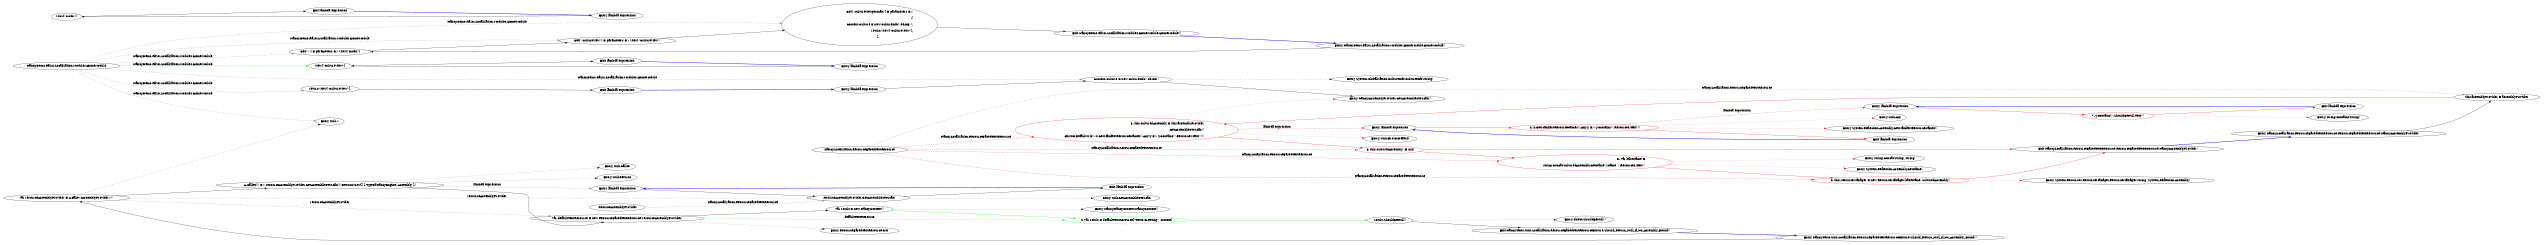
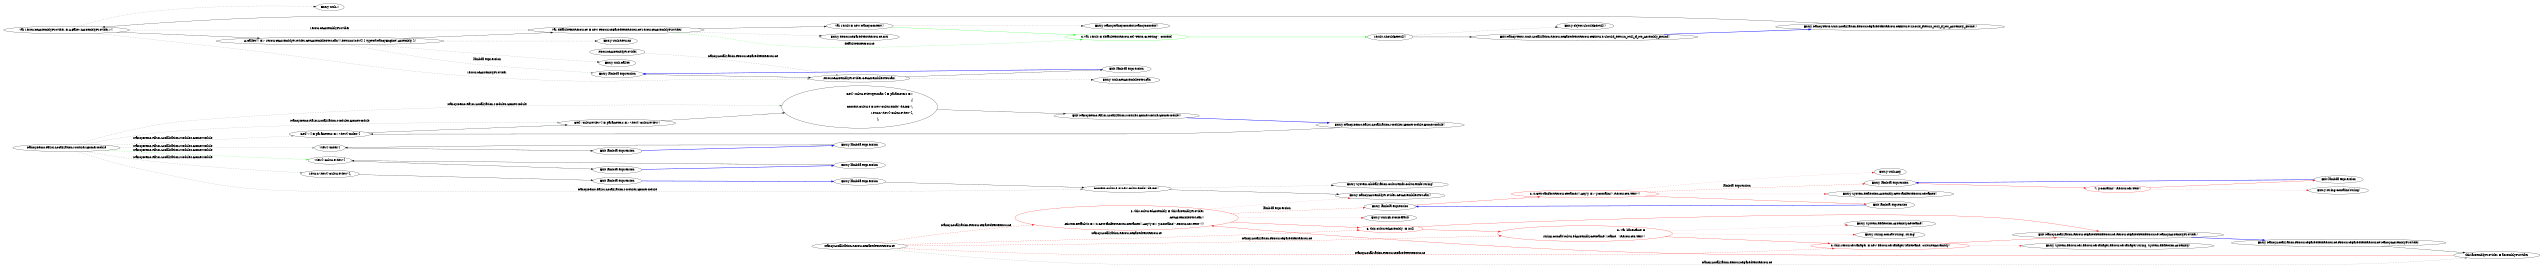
edge "Nancy.Demo.Razor.Localization.Modules.HomeModule" -> "Entry Unk.>": now "Nancy.Demo.Razor.Localization.Modules.HomeModule" -> "View[''Index'']"
node "7: y.Contains(''.ShouldBeNull.Text'')": label "7: y.Contains(''.ShouldBeNull.Text'')" -> "7: y.Contains(''.Resources.Text'')"
